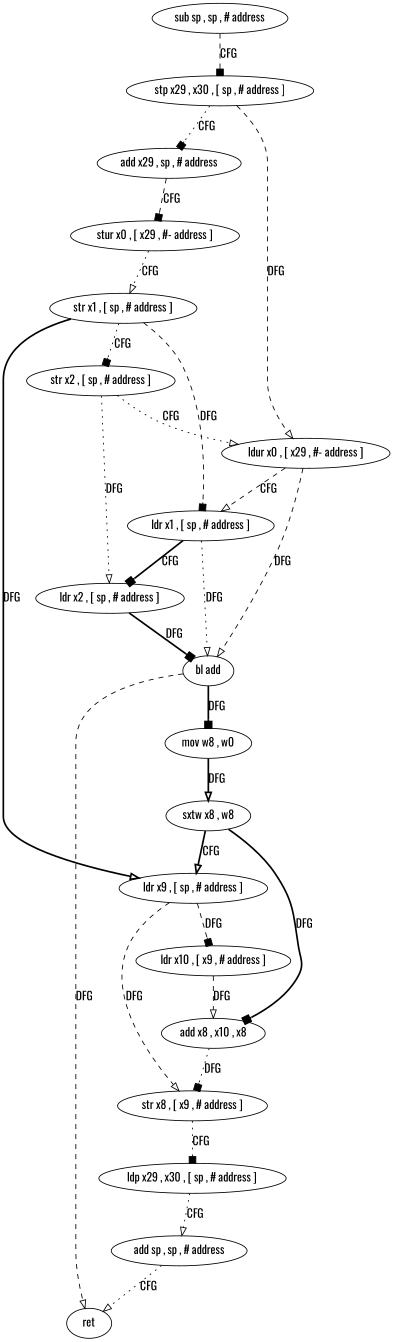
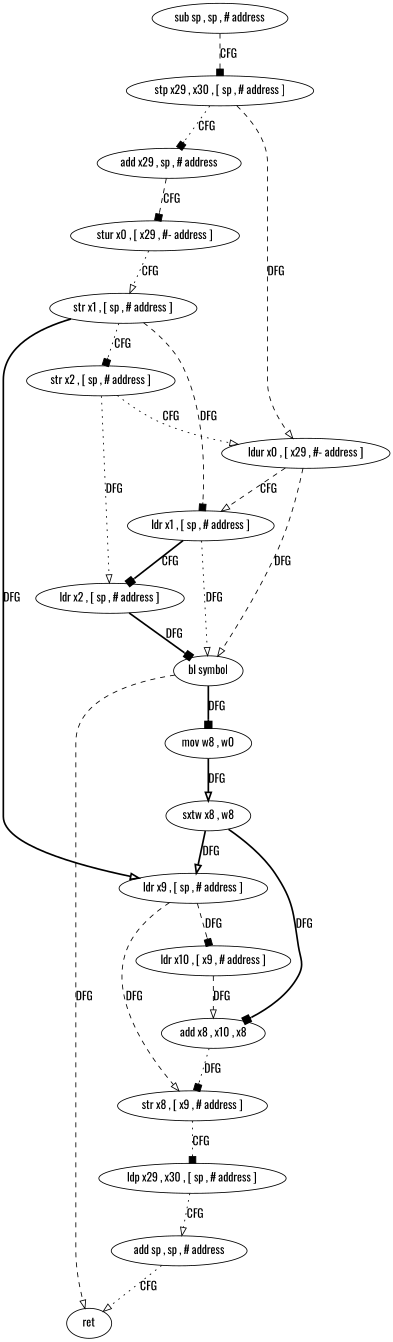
node "bl add": label "bl add" -> "bl symbol"
edge "sxtw x8 , w8" -> "ldr x9 , [ sp , # address ]": label "CFG" -> "DFG"
